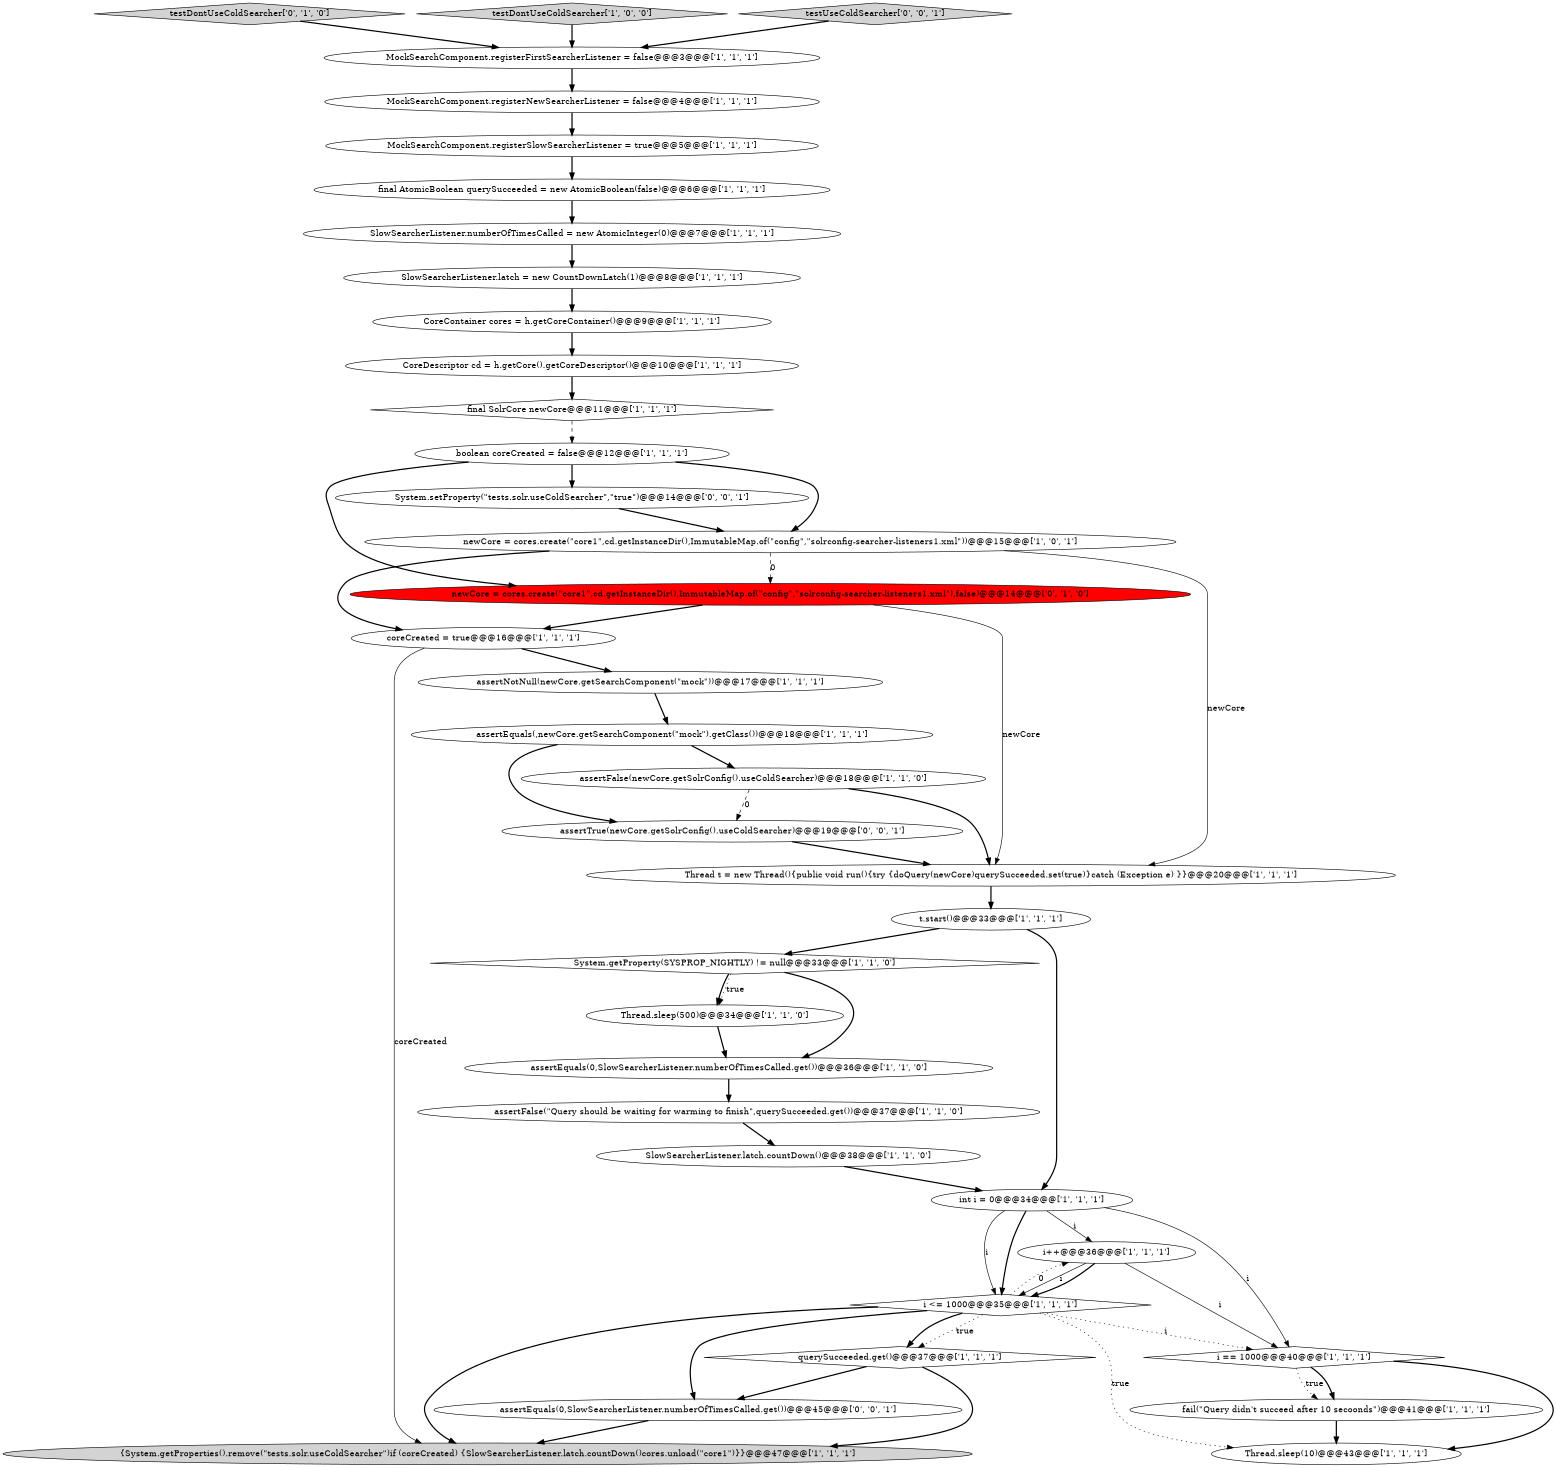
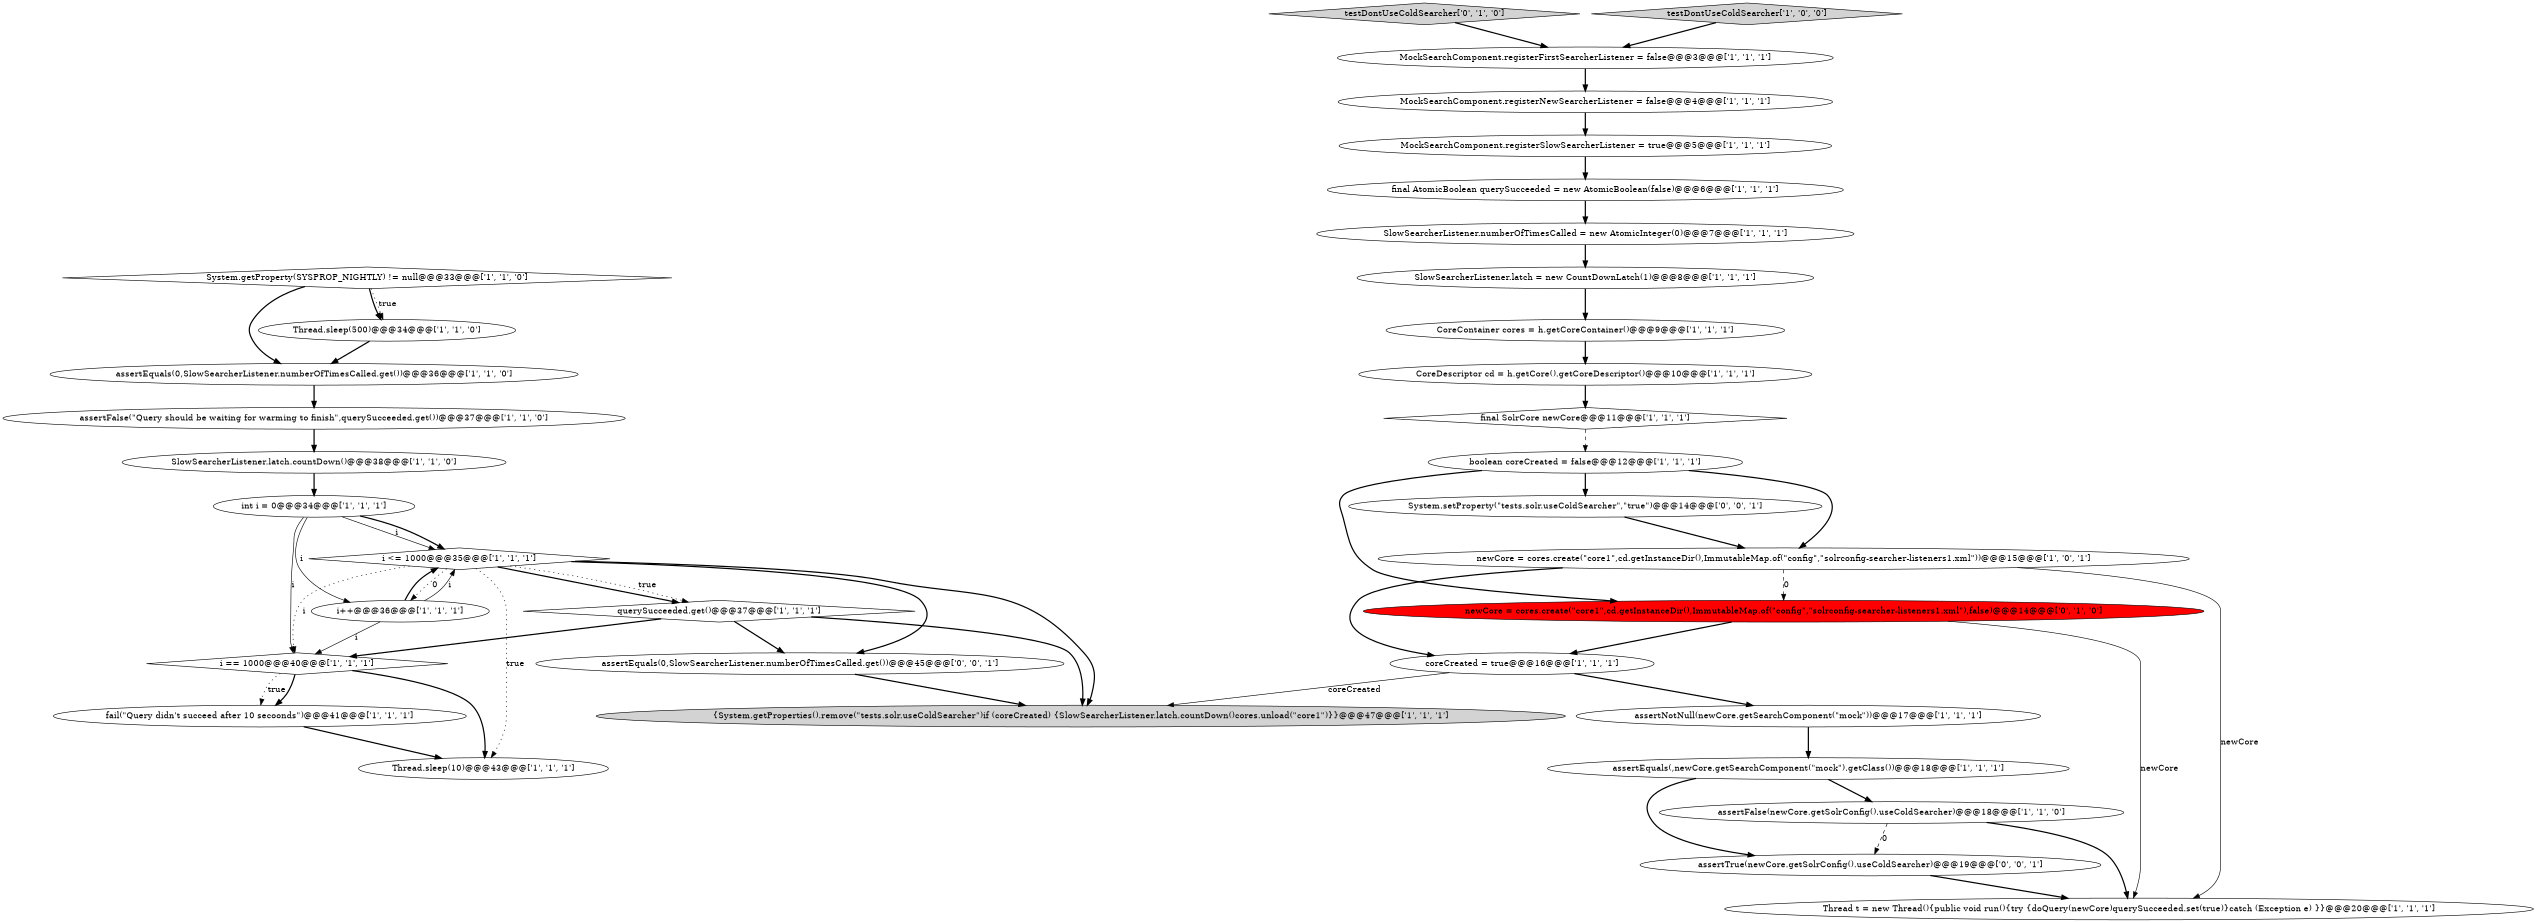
node "testUseColdSearcher['0', '0', '1']": removed
edge "querySucceeded.get()@@@37@@@['1', '1', '1']" -> "i == 1000@@@40@@@['1', '1', '1']": added
node "t.start()@@@33@@@['1', '1', '1']": removed
